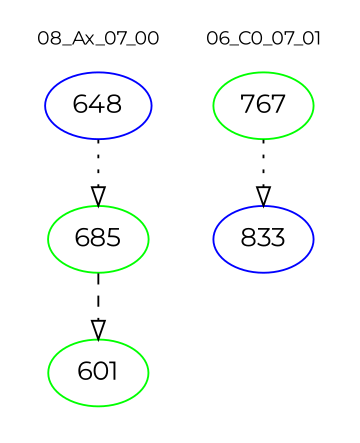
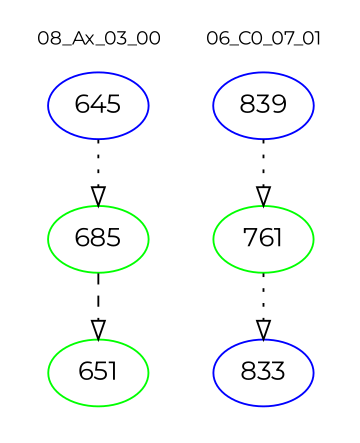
cluster "08_Ax_07_00": label "08_Ax_07_00" -> "08_Ax_03_00"
node "648": label "648" -> "645"
node "839": added
node "767": label "767" -> "761"
node "601": label "601" -> "651"
